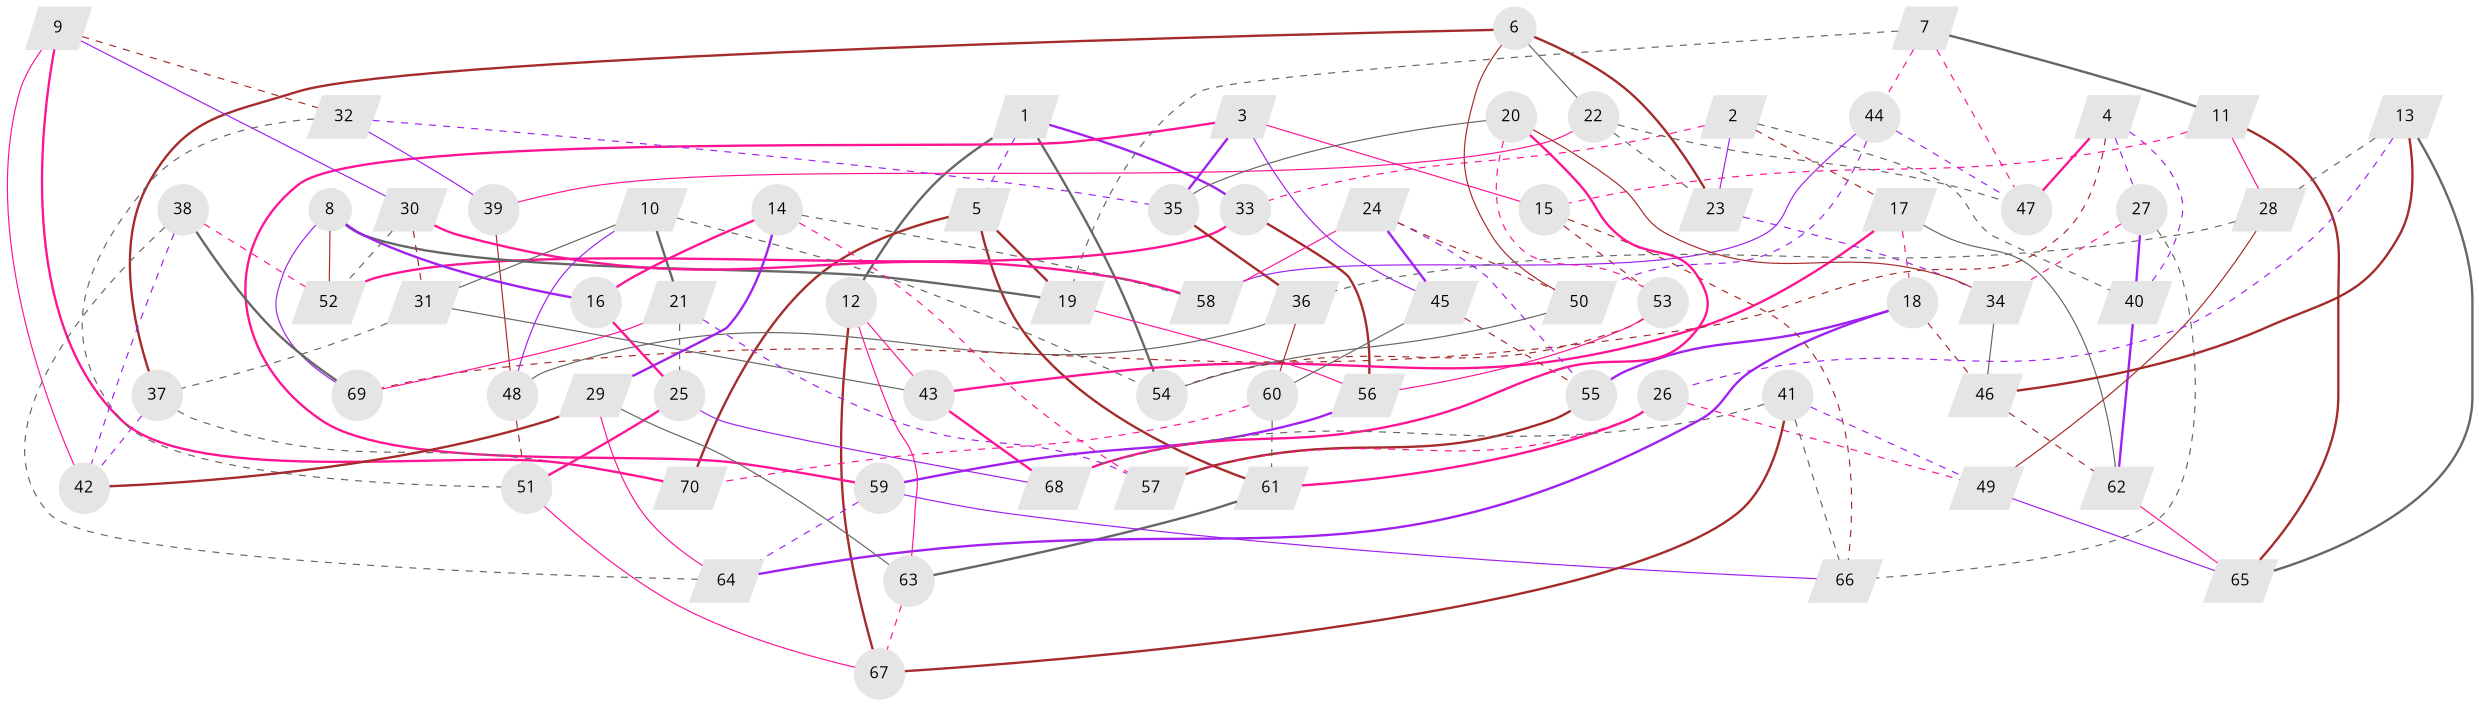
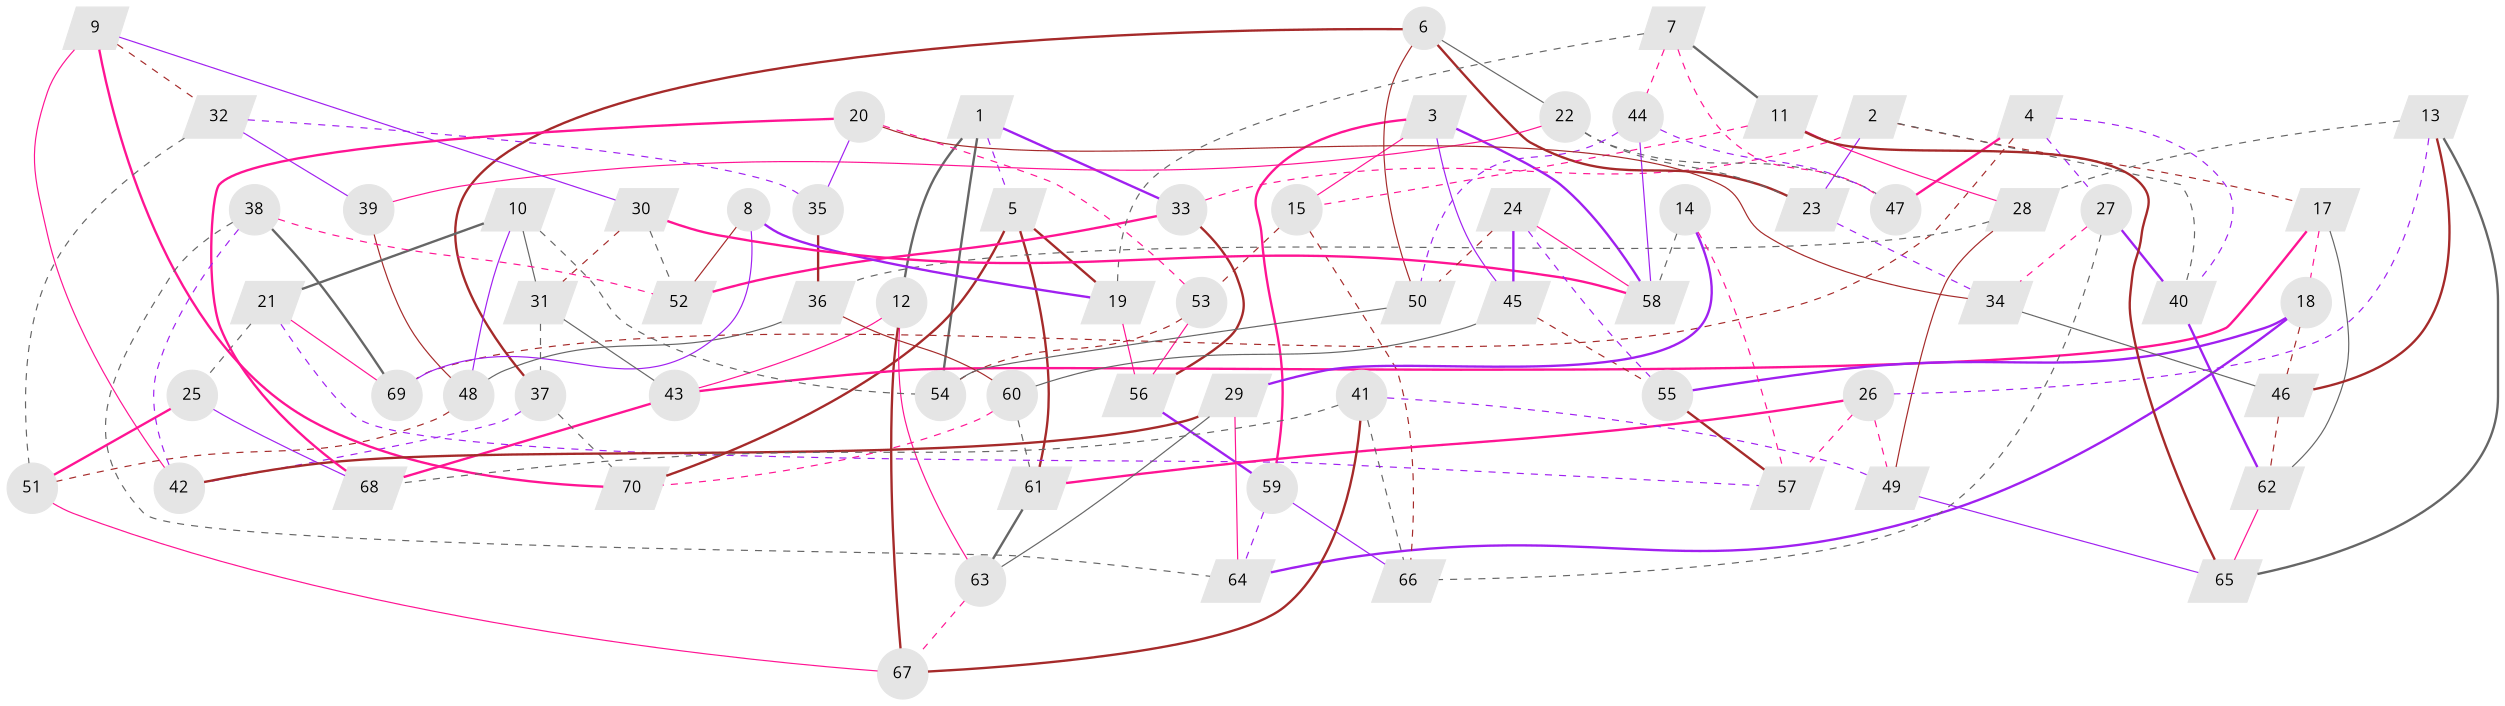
edge "20" -- "35": color gray40 -> purple
edge "3" -- "35": now "3" -- "58"
edge "8" -- "19": color gray40 -> purple
node "16": removed
